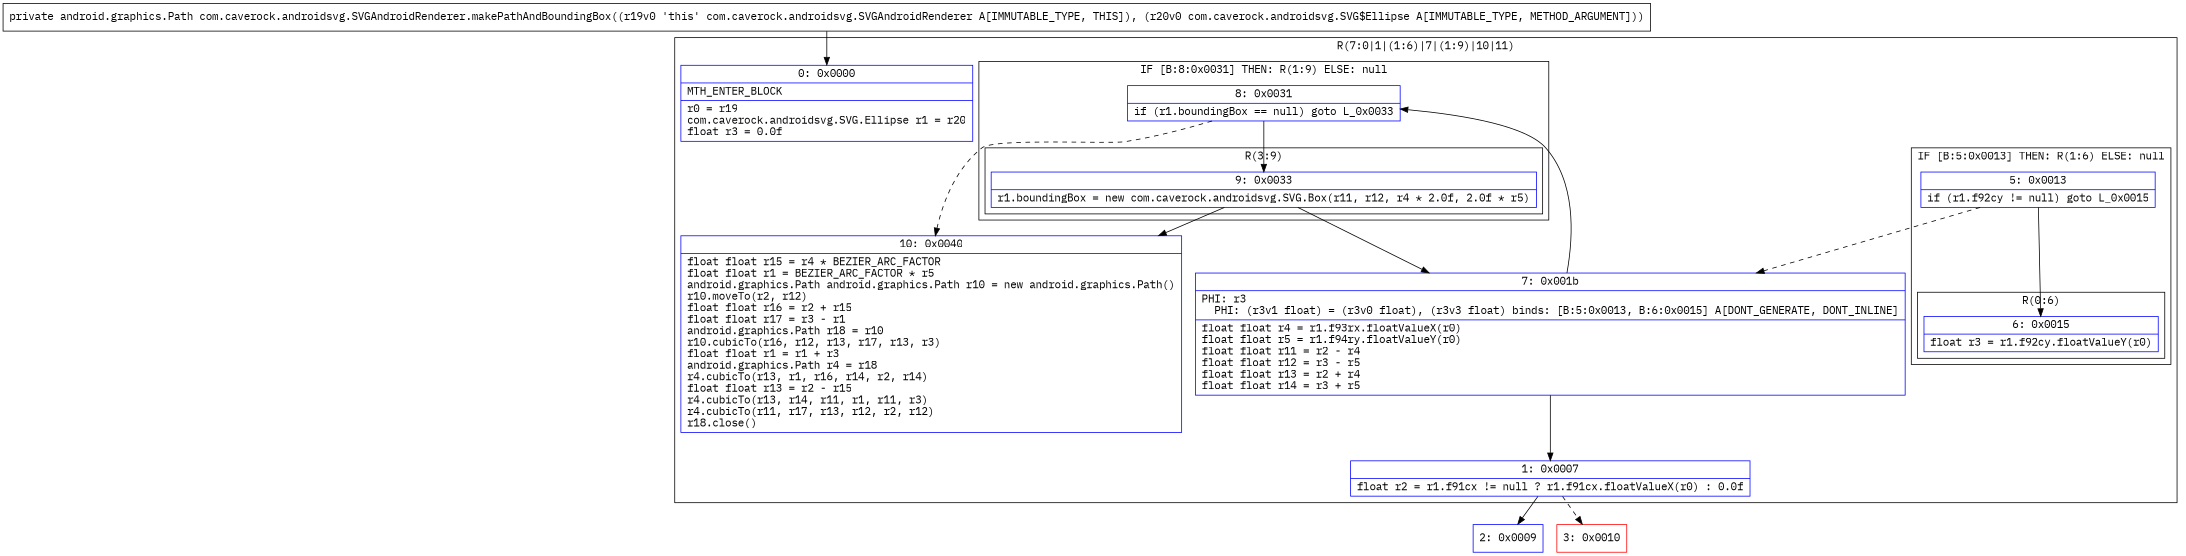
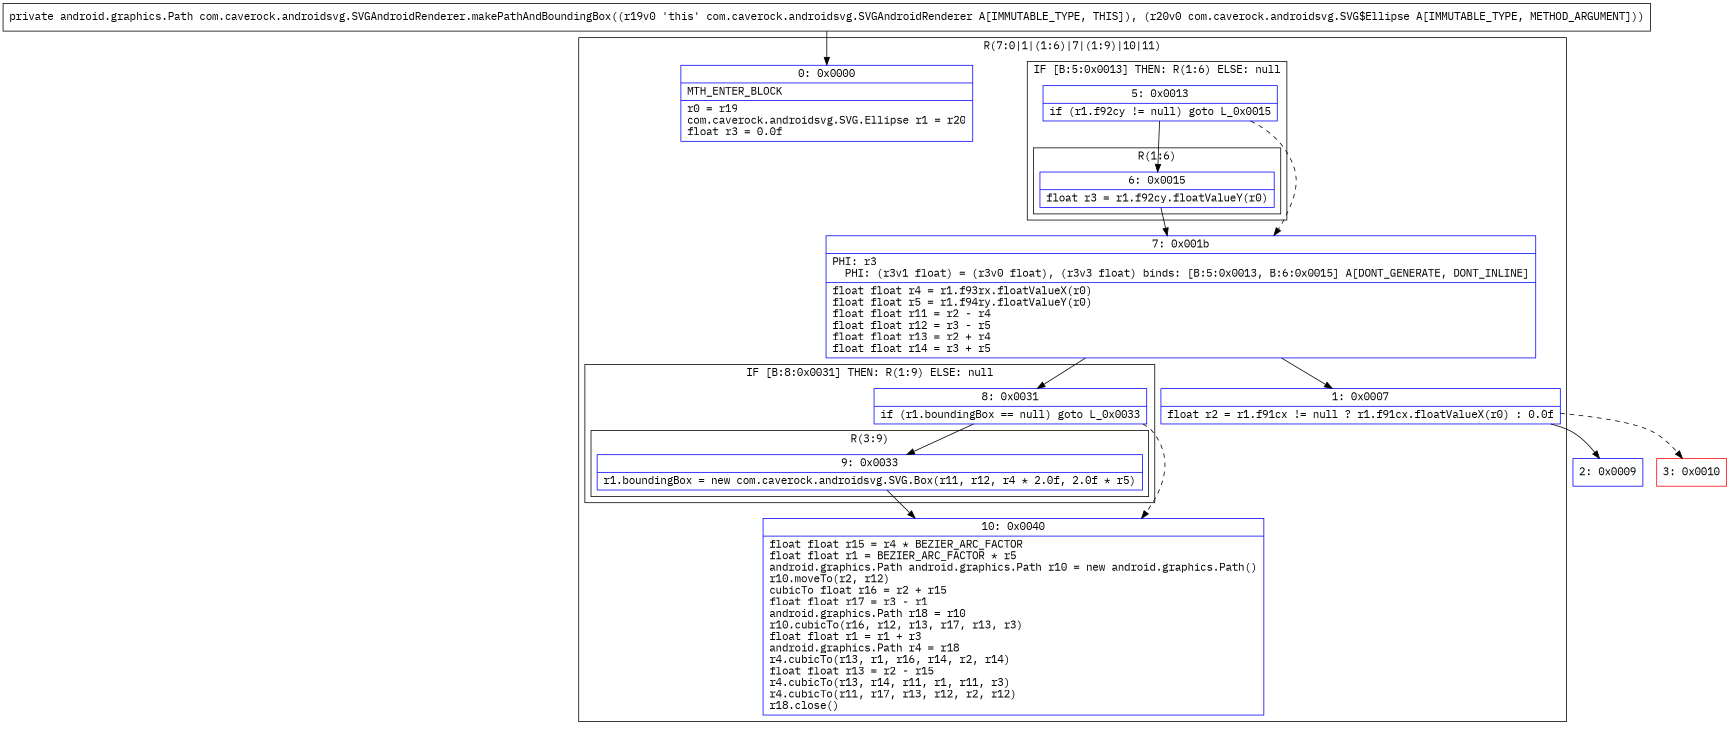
edge "9: 0x0033" -> "7: 0x001b": now "6: 0x0015" -> "7: 0x001b"
cluster "R(0:6)": label "R(0:6)" -> "R(1:6)"
node "10: 0x0040": text "float float r16 = r2 + r15" -> "cubicTo float r16 = r2 + r15"
